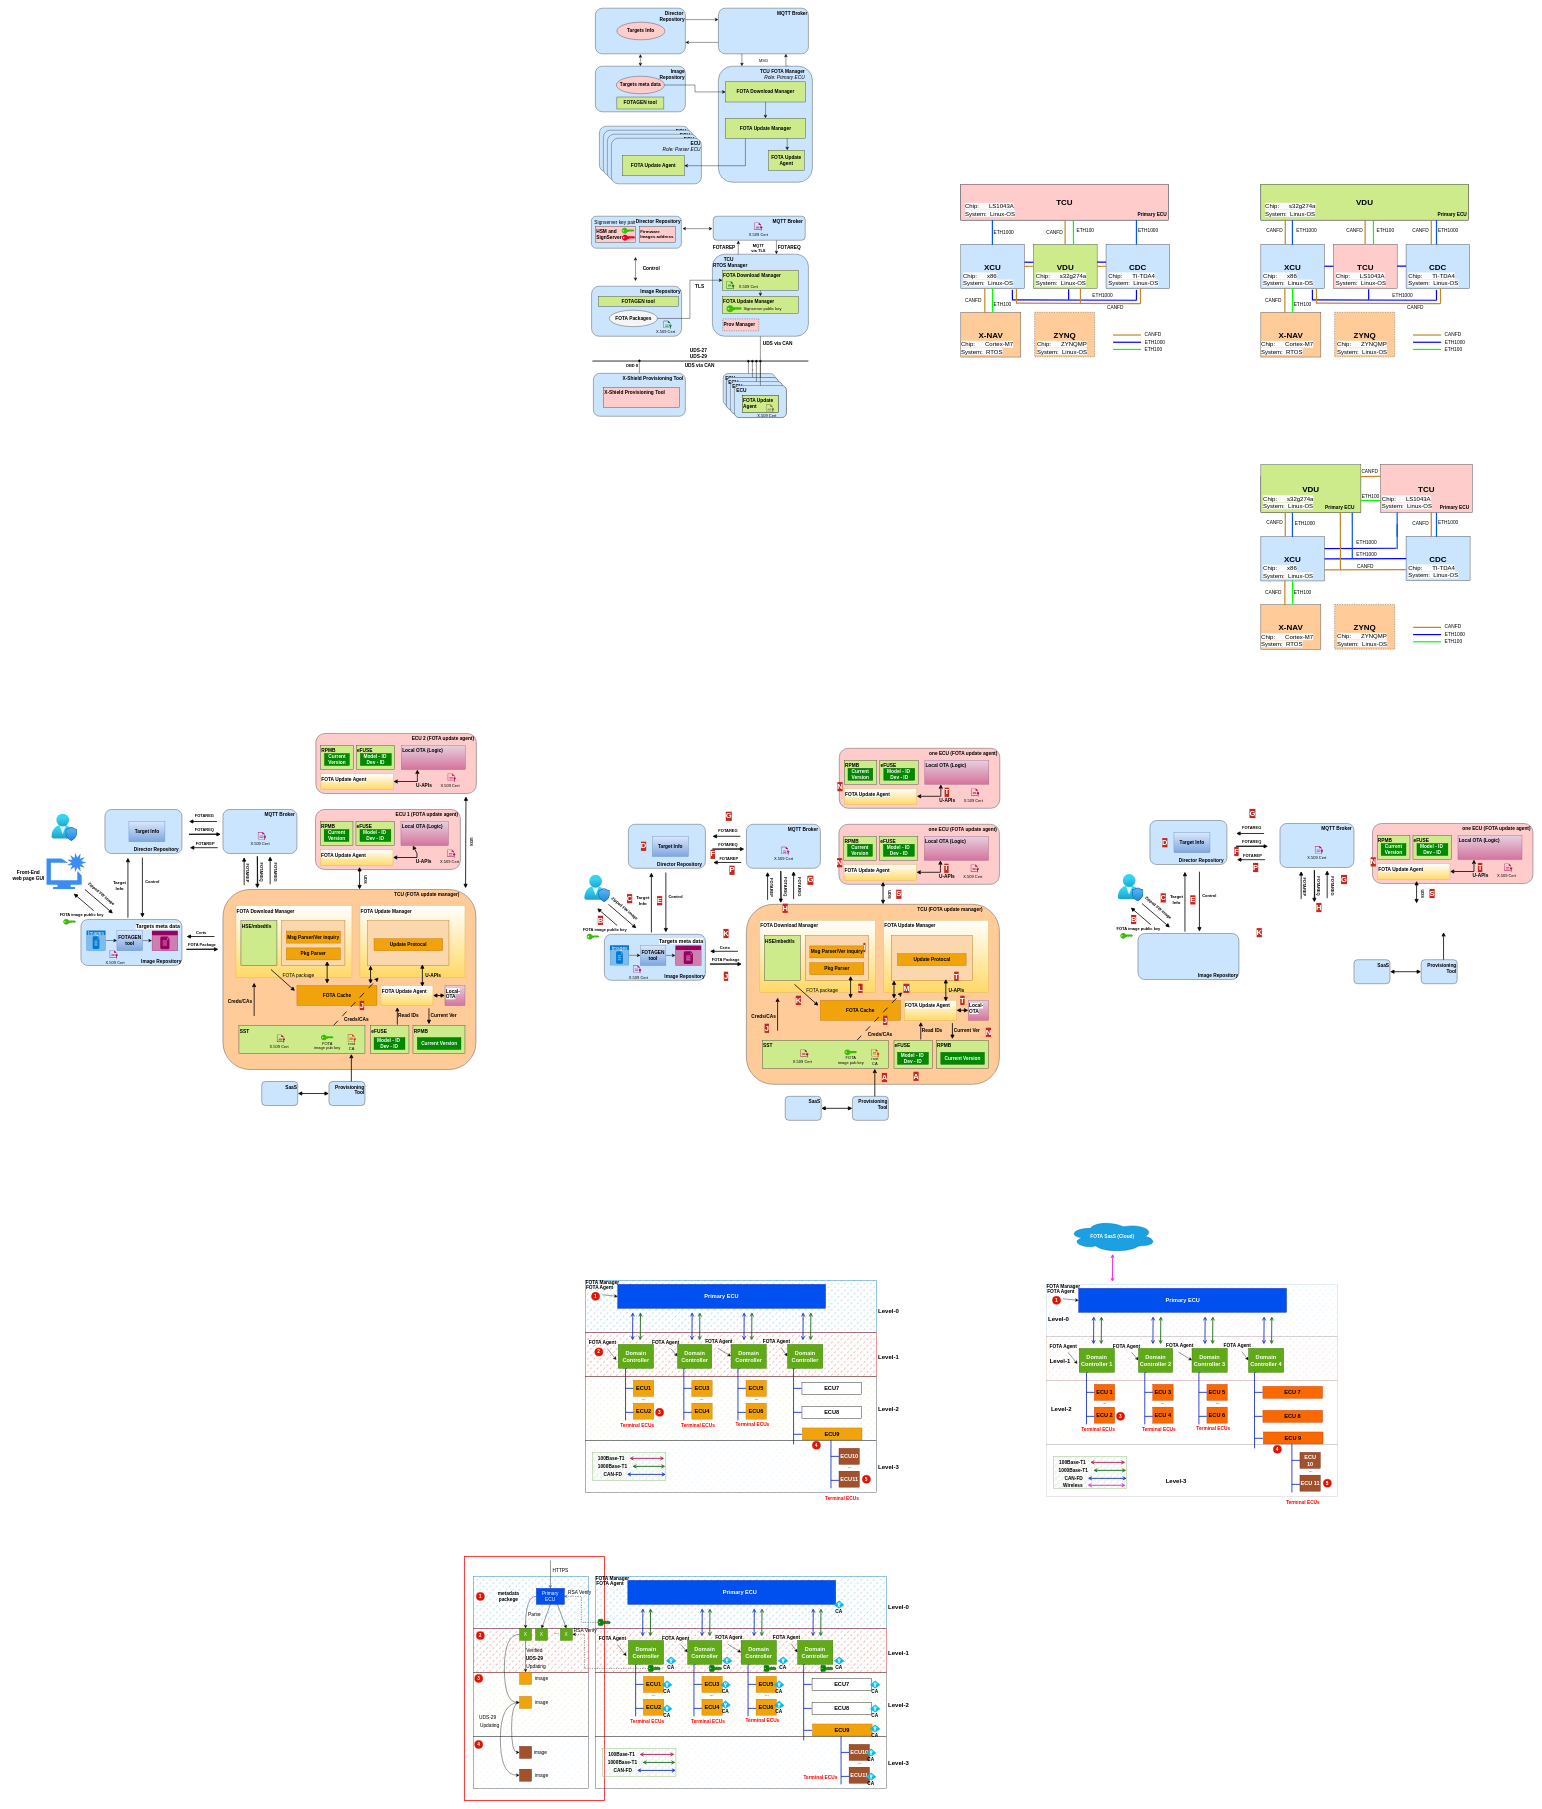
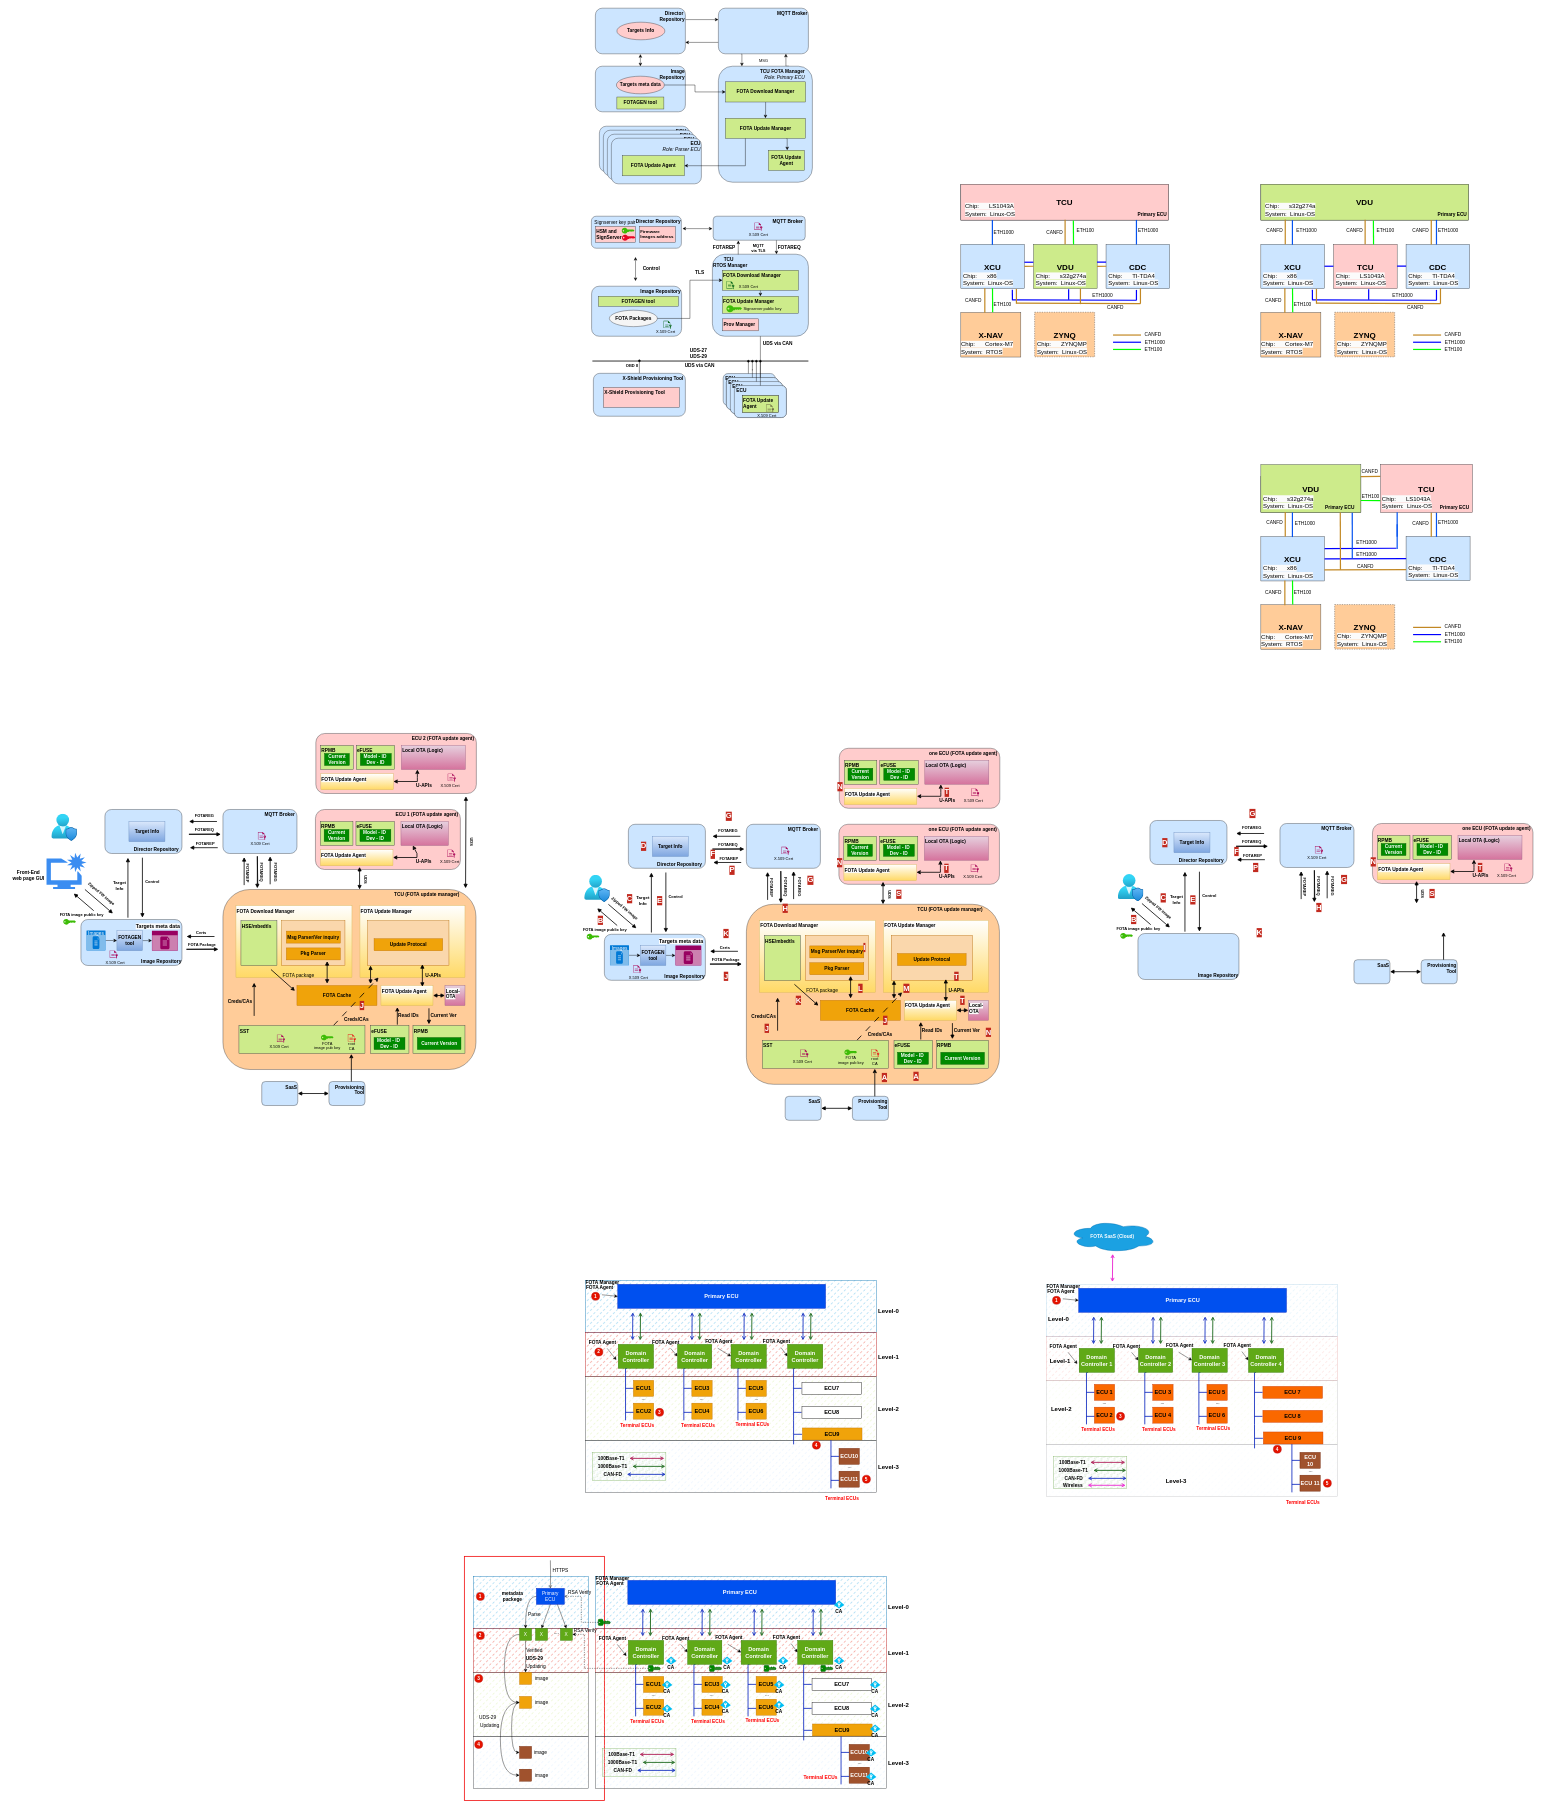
node "TLS": moved (699, 287) -> (699, 273)
node "Prov Manager": style dashed -> solid
node "metadata packege": moved (508, 1596) -> (512, 1596)
